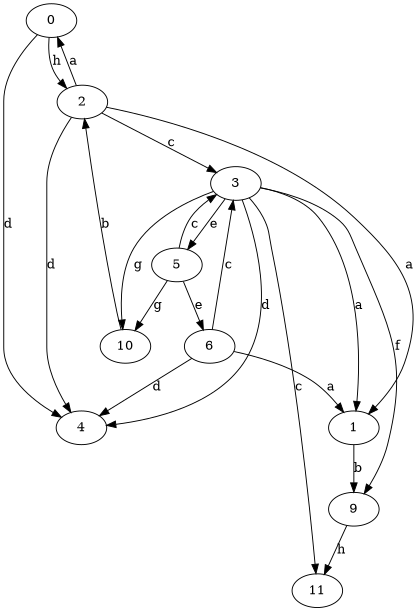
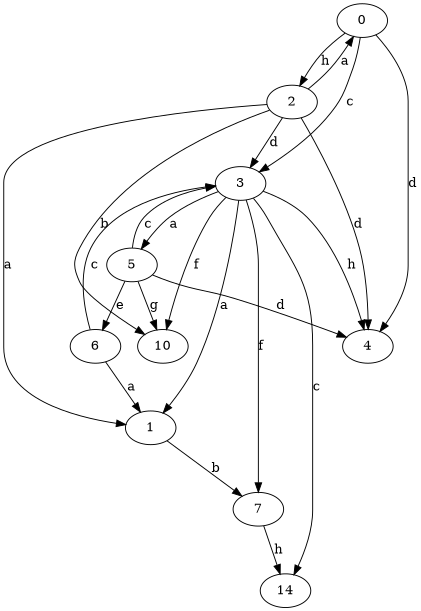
edge "0" -> "3": added, label "c"
edge "2" -> "3": label "c" -> "d"
edge "3" -> "5": label "e" -> "a"
edge "10" -> "2": reversed
edge "3" -> "10": label "g" -> "f"
edge "3" -> "4": label "d" -> "h"
edge "6" -> "4": now "5" -> "4"
node "9": label "9" -> "7"
node "11": label "11" -> "14"
